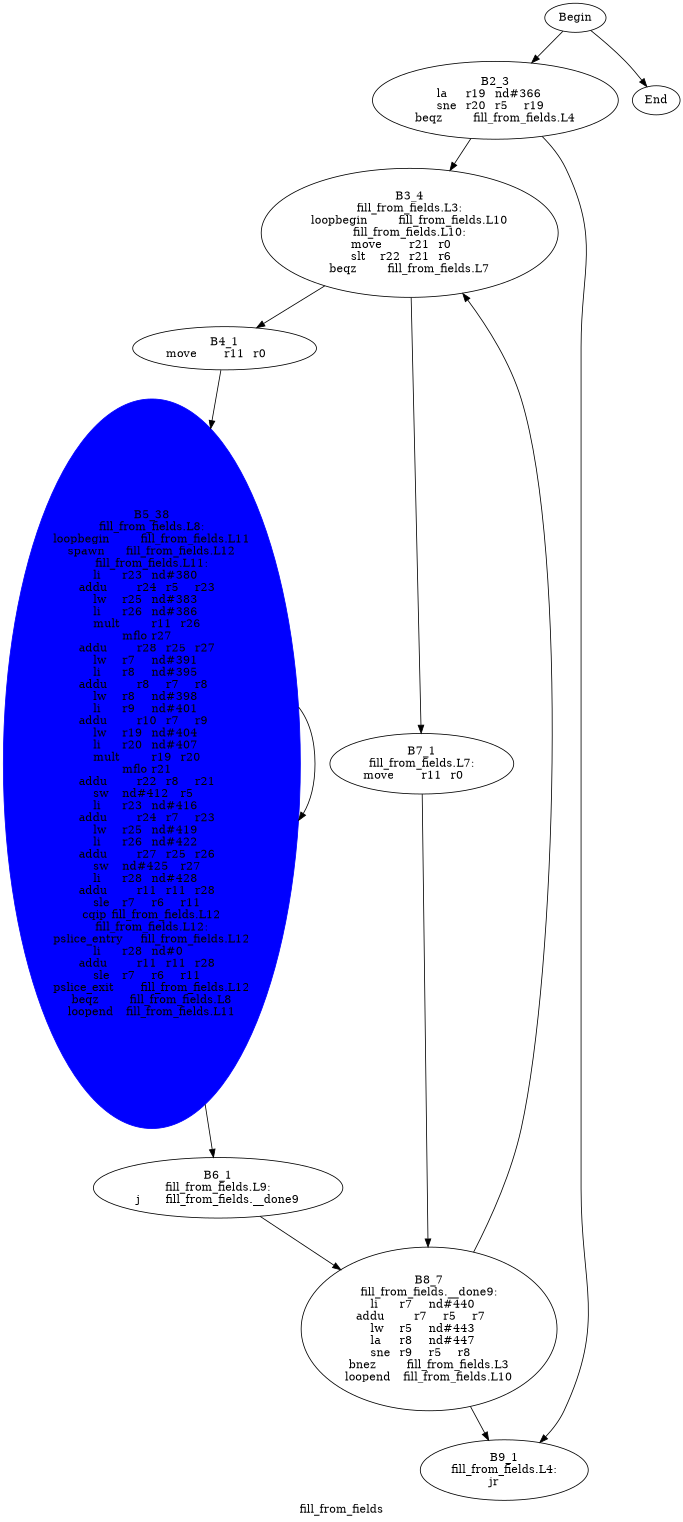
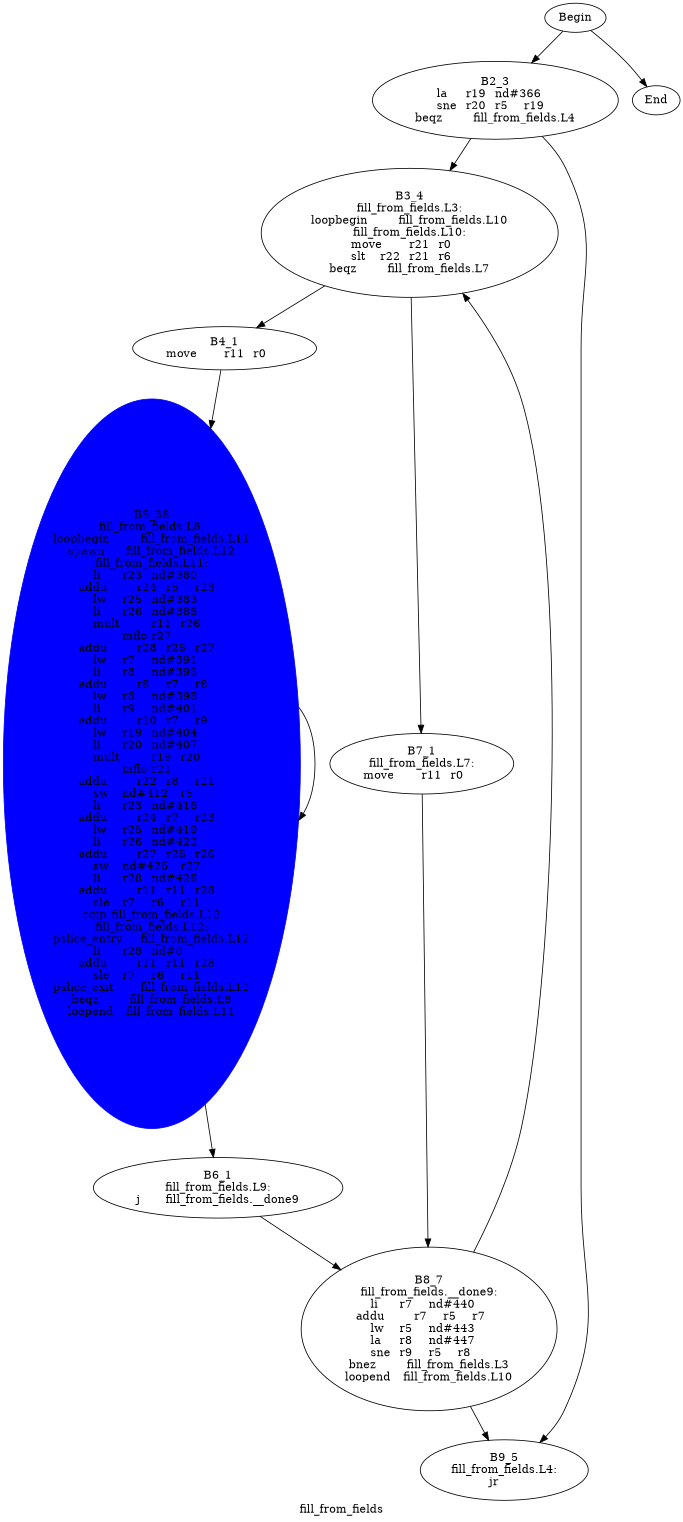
node "B9_1 fill_from_fields.L4: jr": label "B9_1 fill_from_fields.L4: jr" -> "B9_5 fill_from_fields.L4: jr"
